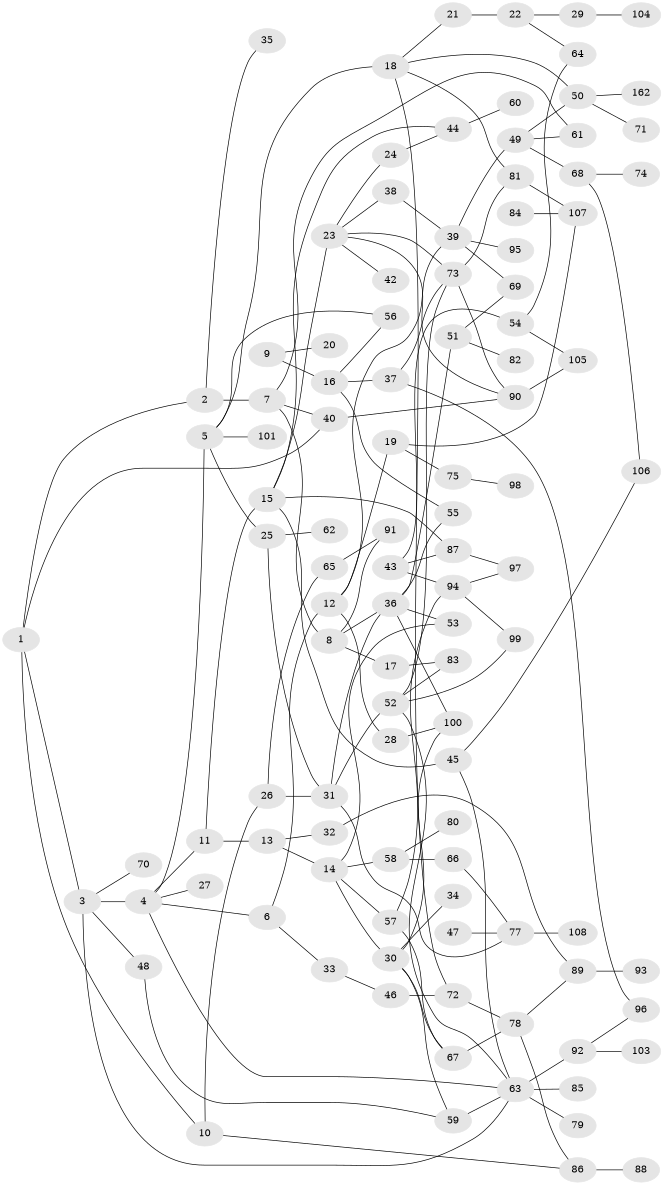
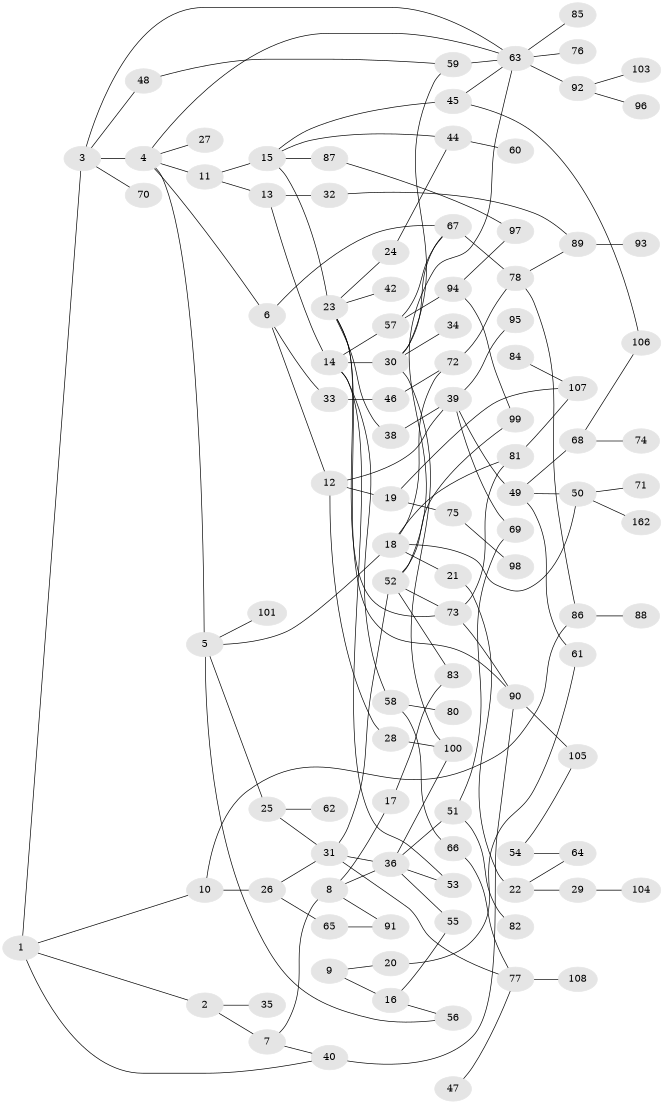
edge "61" -- "7": now "61" -- "20"
edge "67" -- "6": added
node "37": removed
node "43": removed
node "79": label "79" -> "76"
